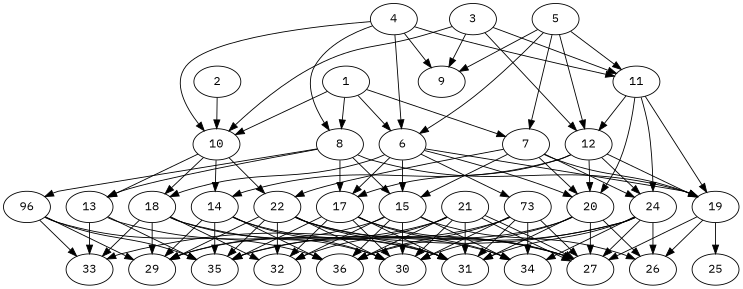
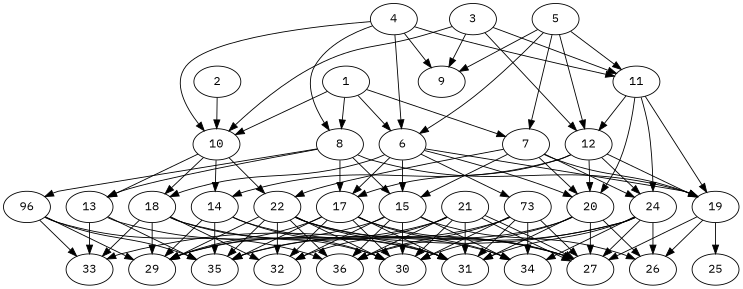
edge "14" -> "36": now "22" -> "36"
edge "17" -> "29": added
